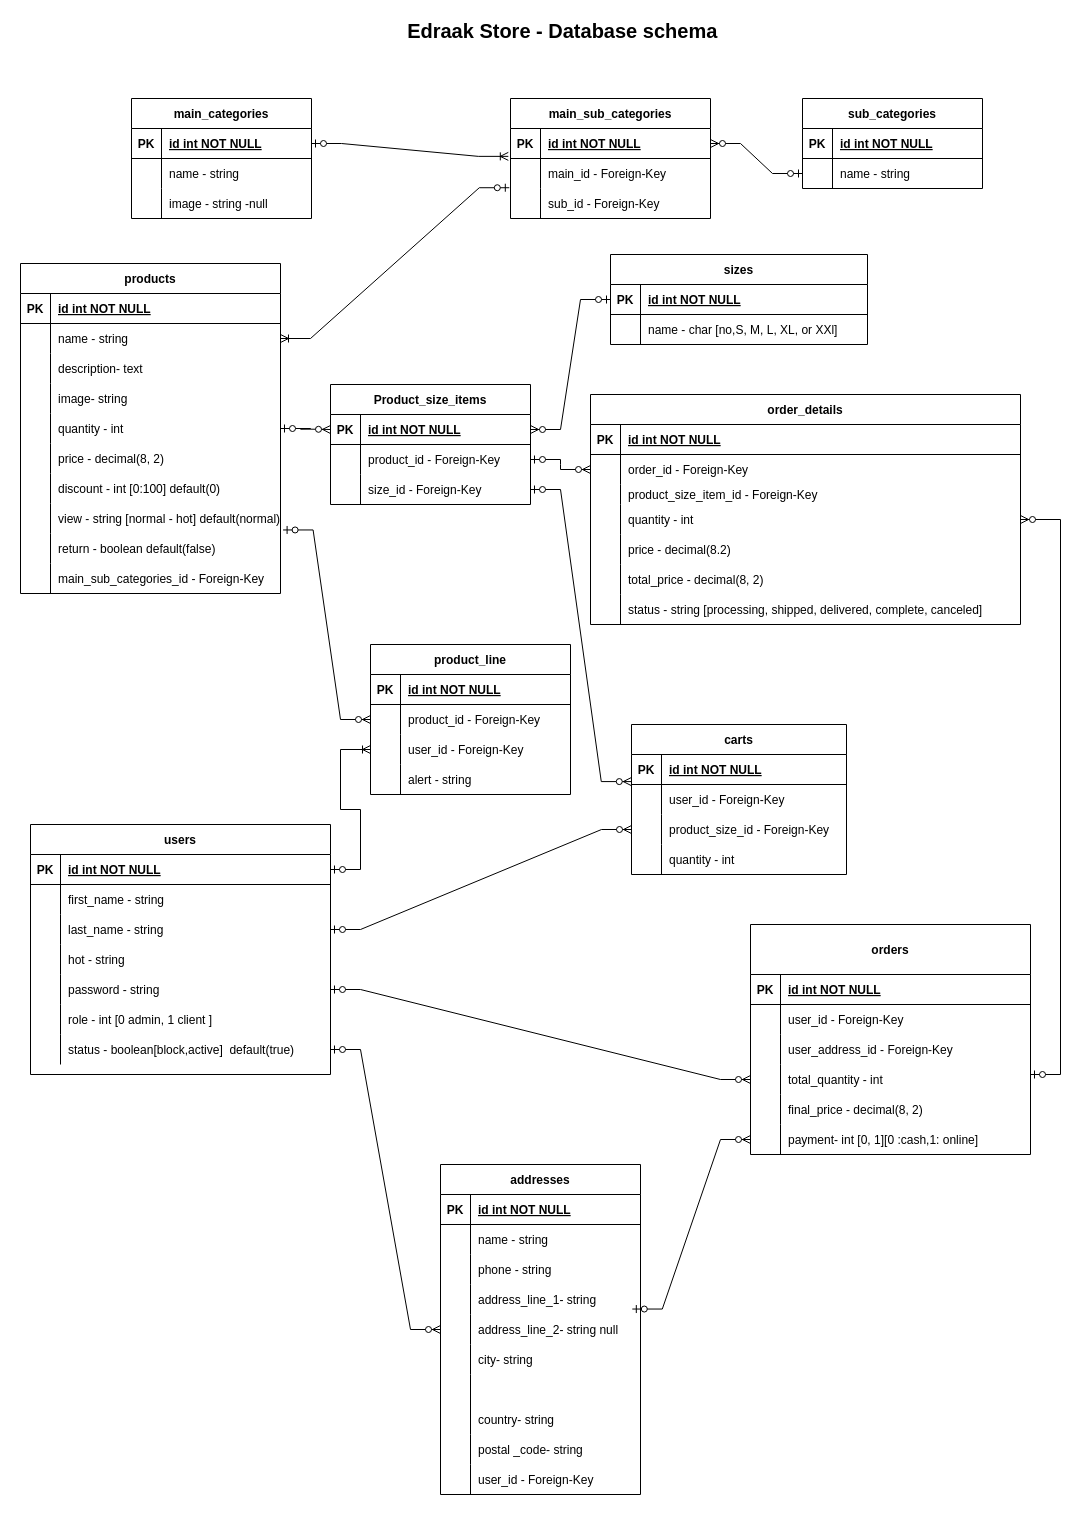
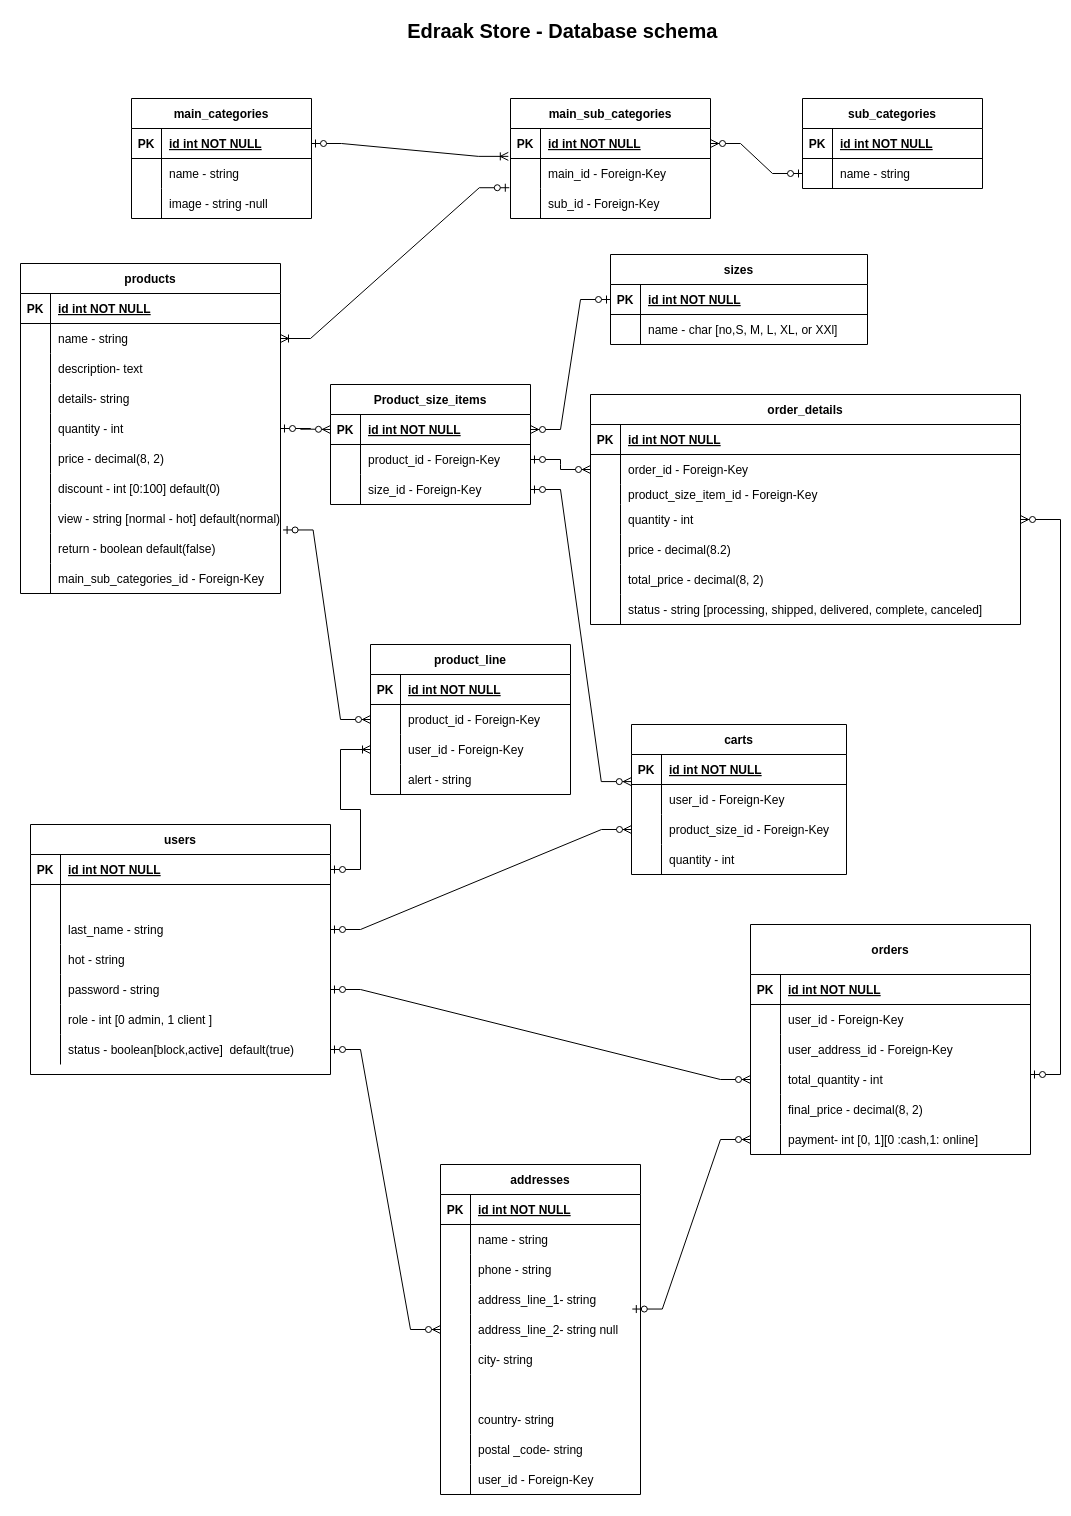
node "image- string": label "image- string" -> "details- string"
node "first_name - string": removed
